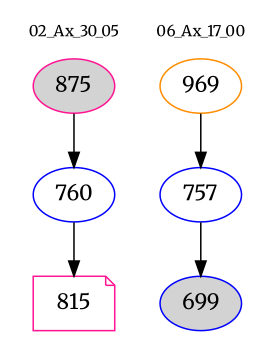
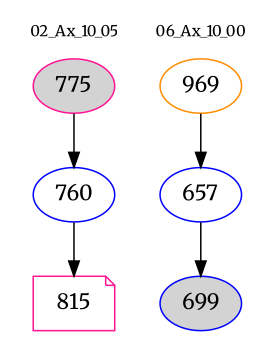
cluster "02_Ax_30_05": label "02_Ax_30_05" -> "02_Ax_10_05"
cluster "06_Ax_17_00": label "06_Ax_17_00" -> "06_Ax_10_00"
node "875": label "875" -> "775"
node "757": label "757" -> "657"
